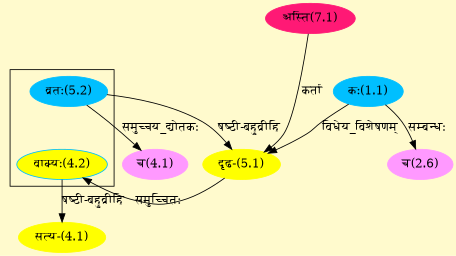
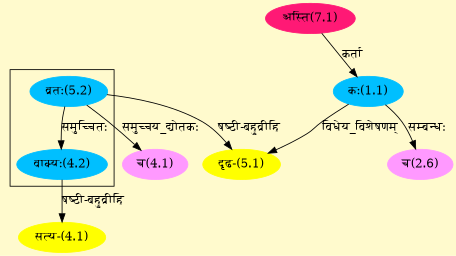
edge "अस्ति(7.1)" -> "दृढ-(5.1)": now "अस्ति(7.1)" -> "कः(1.1)"
node "वाक्यः(4.2)": fillcolor #ffff00 -> #00bfff
edge "दृढ-(5.1)" -> "वाक्यः(4.2)": now "व्रतः(5.2)" -> "वाक्यः(4.2)"
